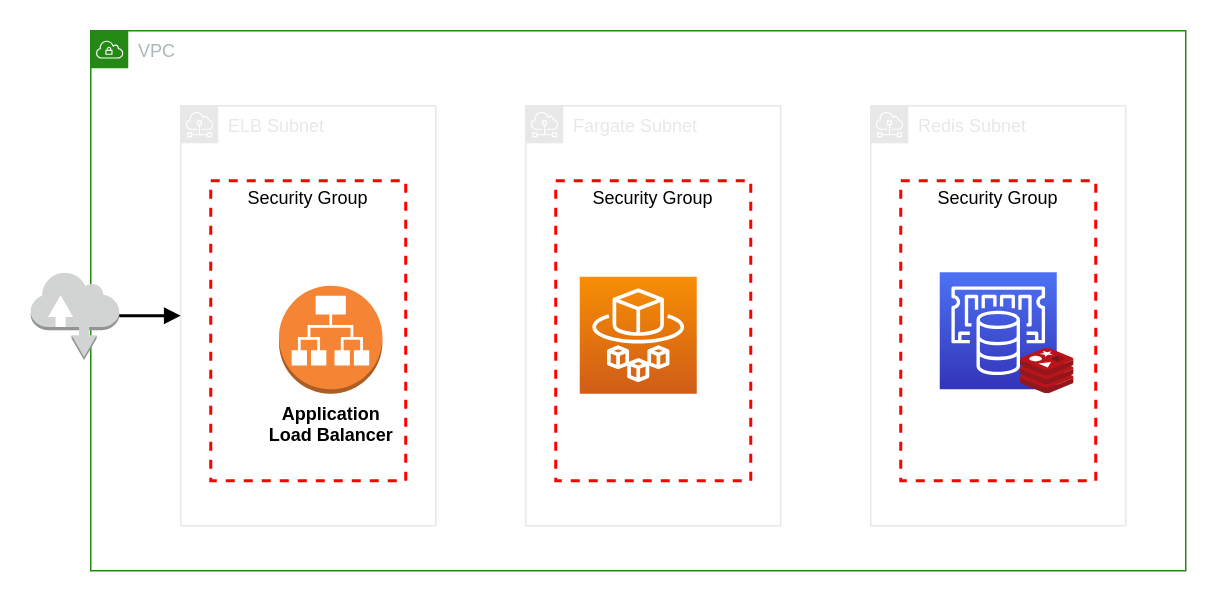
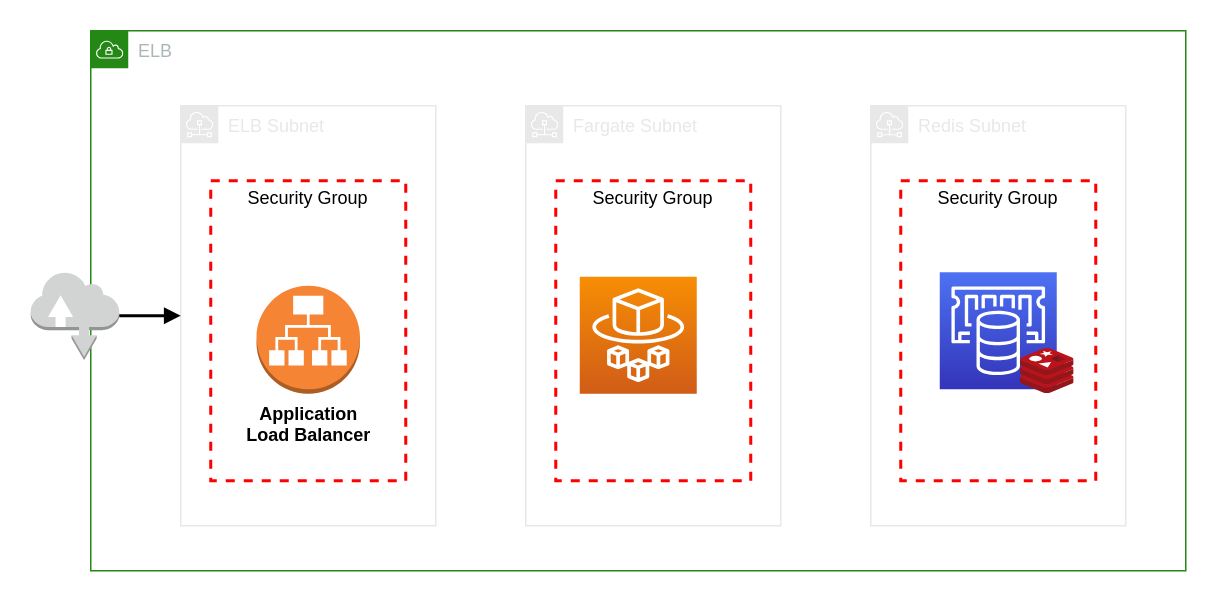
node "VPC": label "VPC" -> "ELB"
node "Application Load Balancer": moved (331, 340) -> (308, 340)
